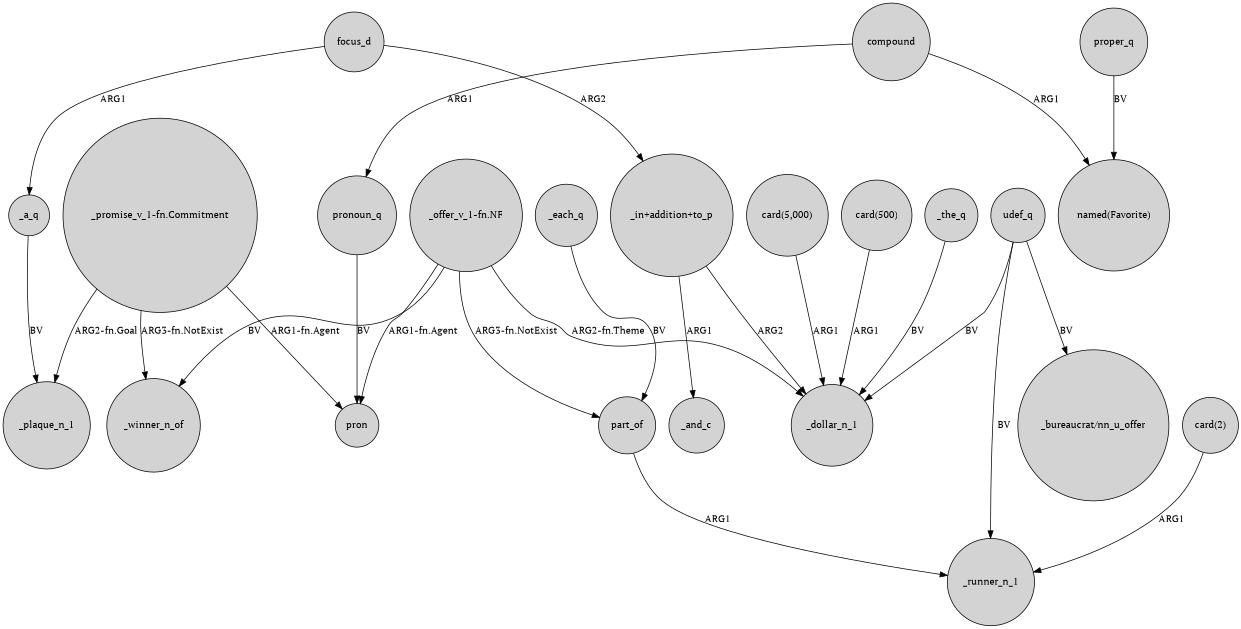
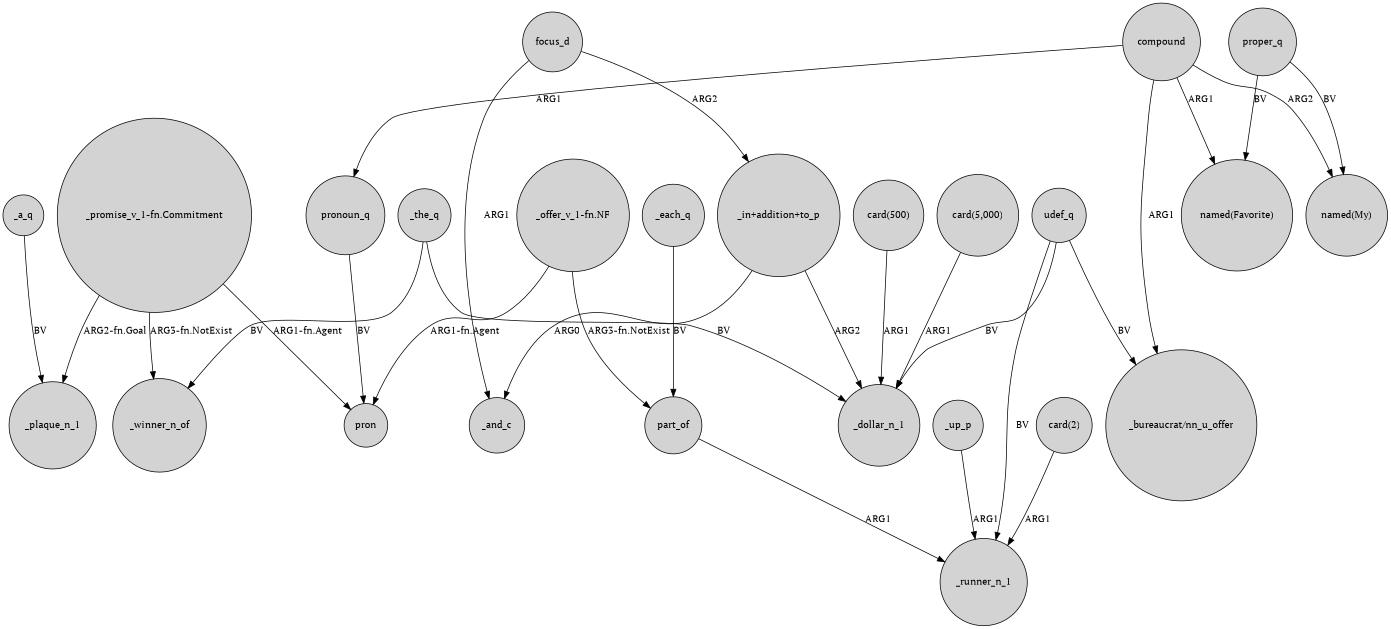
edge "focus_d" -> "_a_q": now "focus_d" -> "_and_c"
edge "compound" -> "_bureaucrat/nn_u_offer": added, label "ARG1"
node "named(My)": added
edge "_offer_v_1-fn.NF" -> "_winner_n_of": now "_the_q" -> "_winner_n_of"
edge "_in+addition+to_p" -> "_and_c": label "ARG1" -> "ARG0"
edge "_offer_v_1-fn.NF" -> "_dollar_n_1": removed, label "ARG2-fn.Theme"
node "_up_p": added
